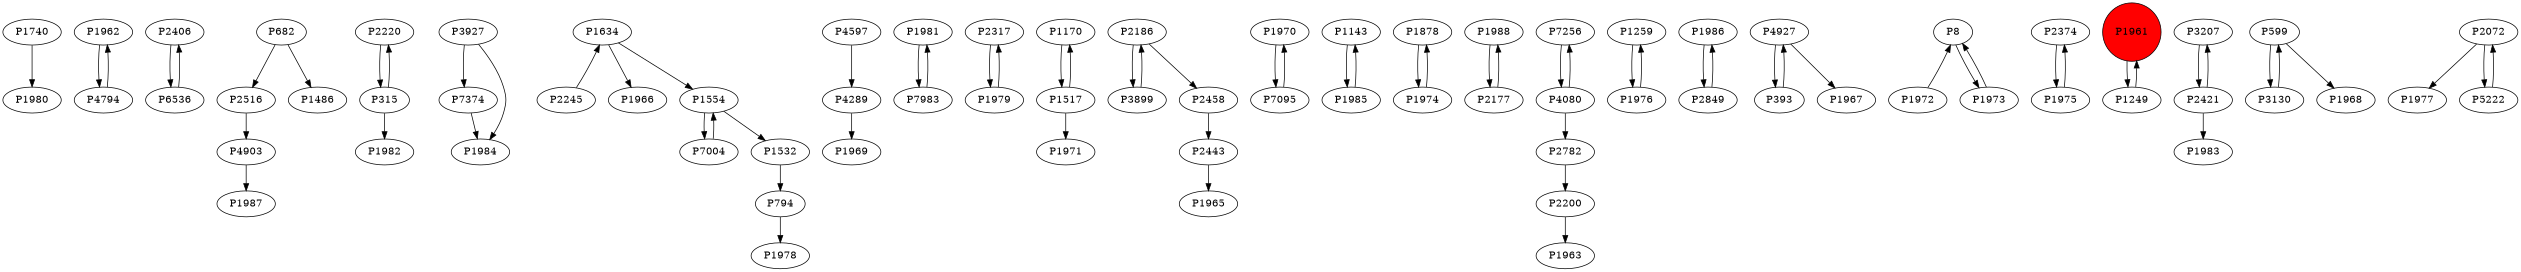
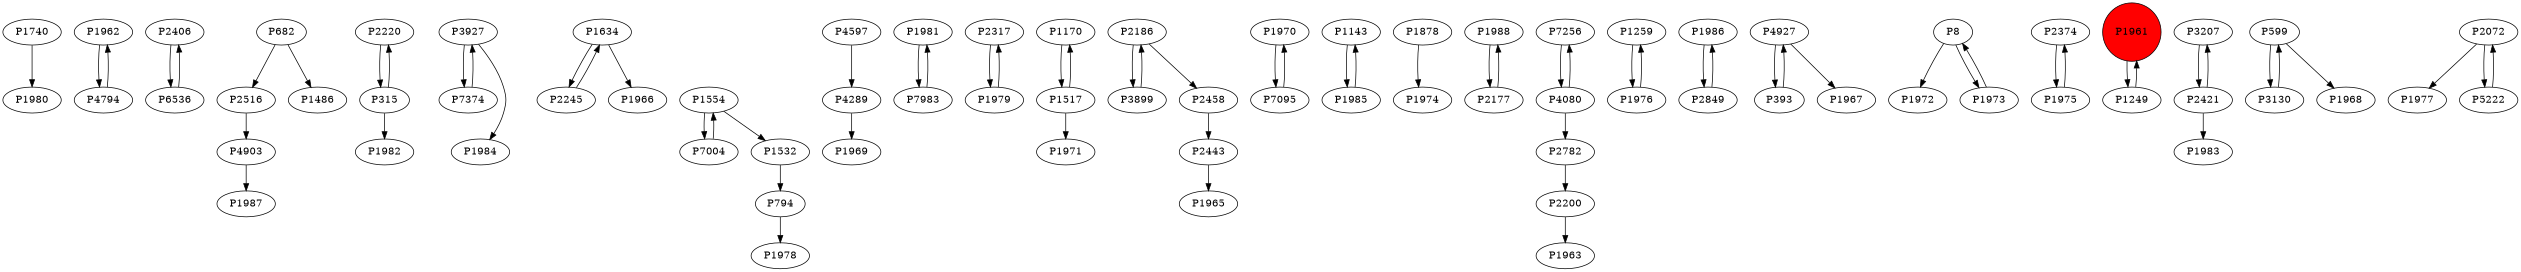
edge "P1634" -> "P1554": now "P1634" -> "P2245"
edge "P1974" -> "P1878": removed
edge "P1972" -> "P8": reversed
edge "P7374" -> "P1984": now "P7374" -> "P3927"
